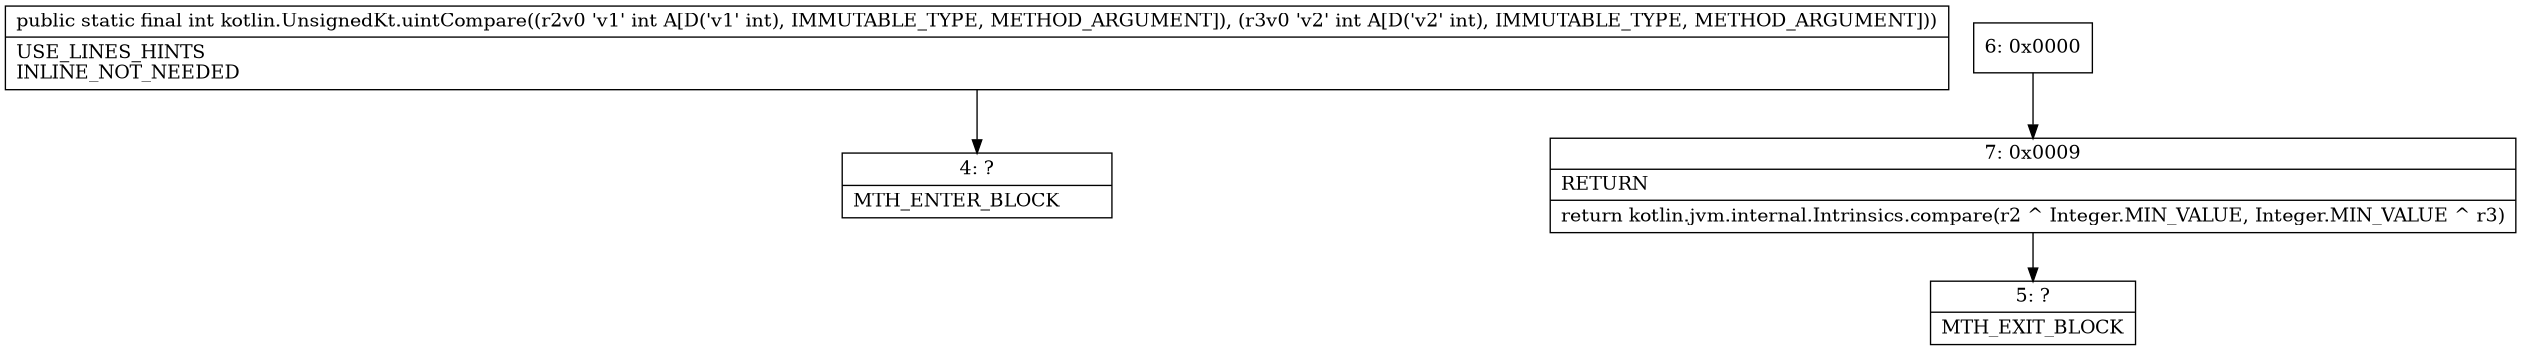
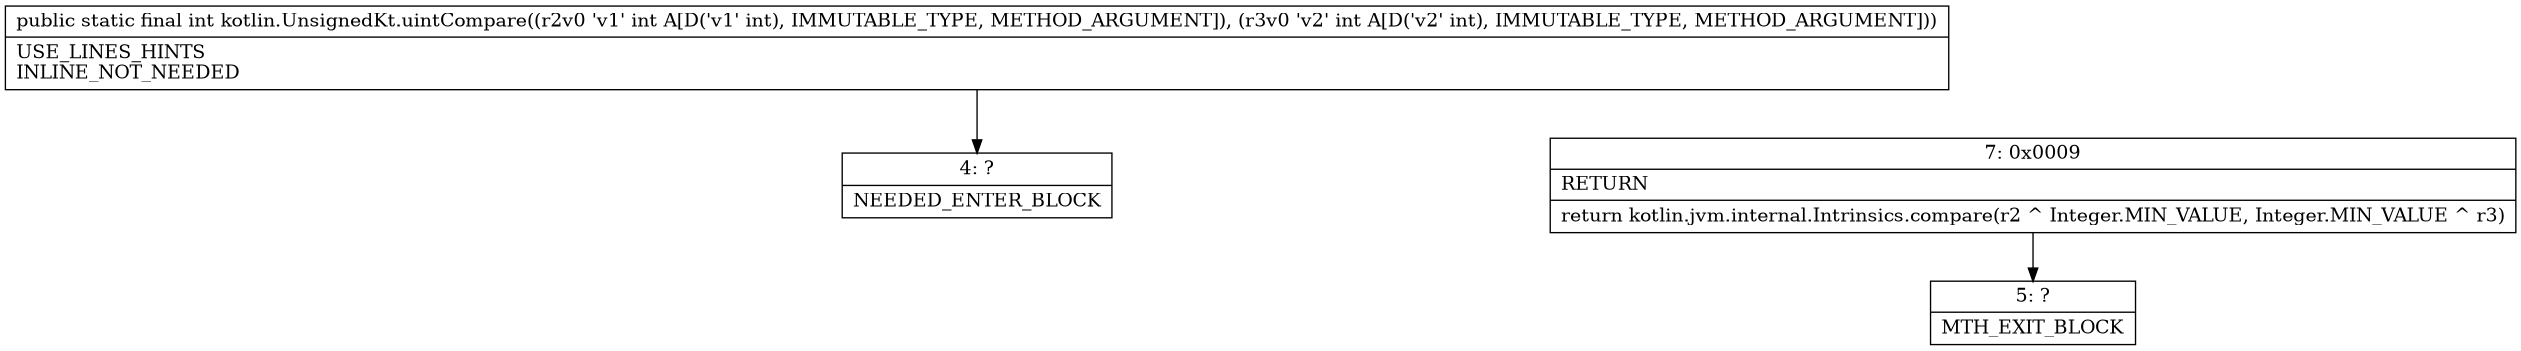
node "6: 0x0000": removed
node "4: ?": text "MTH_ENTER_BLOCK" -> "NEEDED_ENTER_BLOCK"
